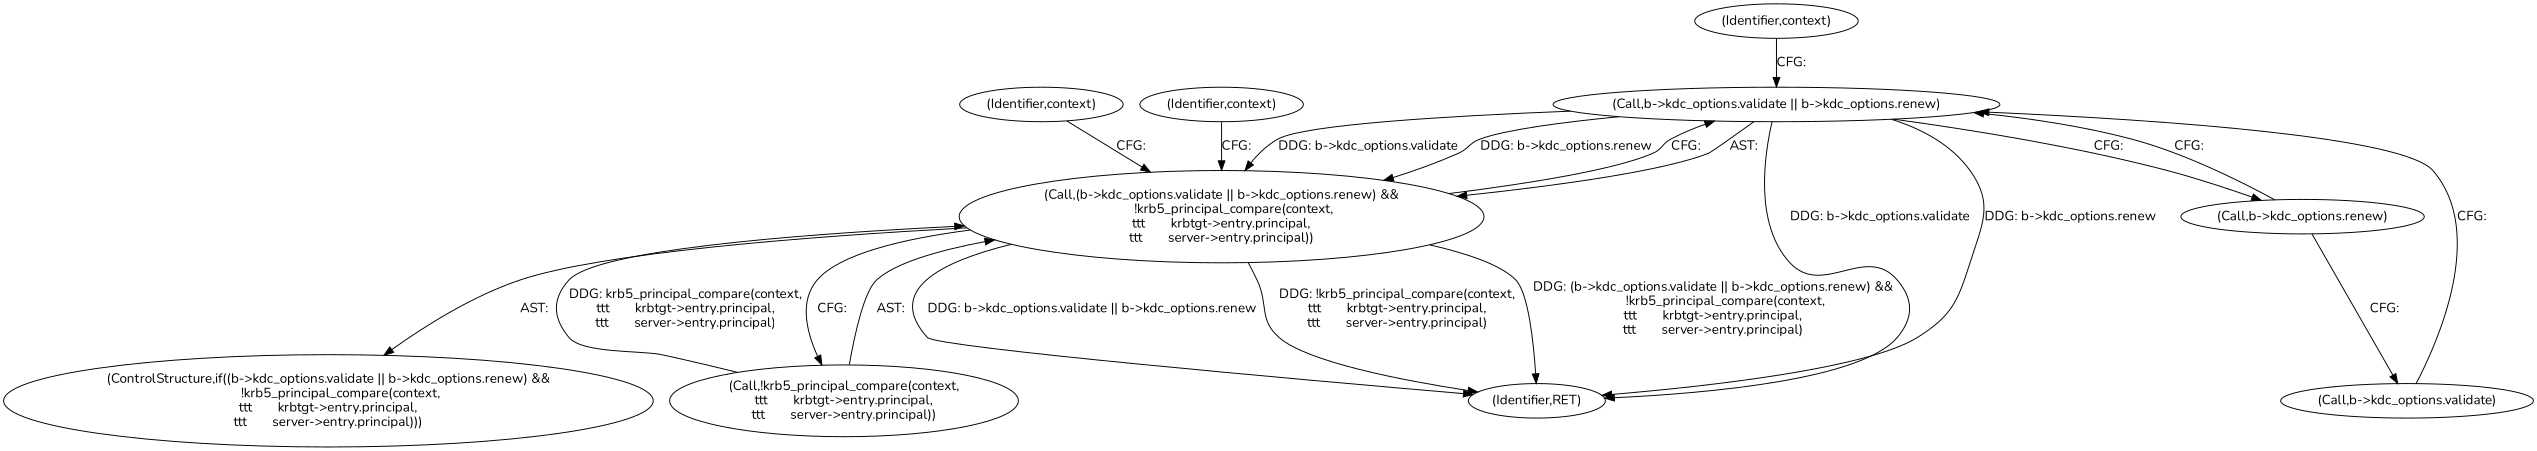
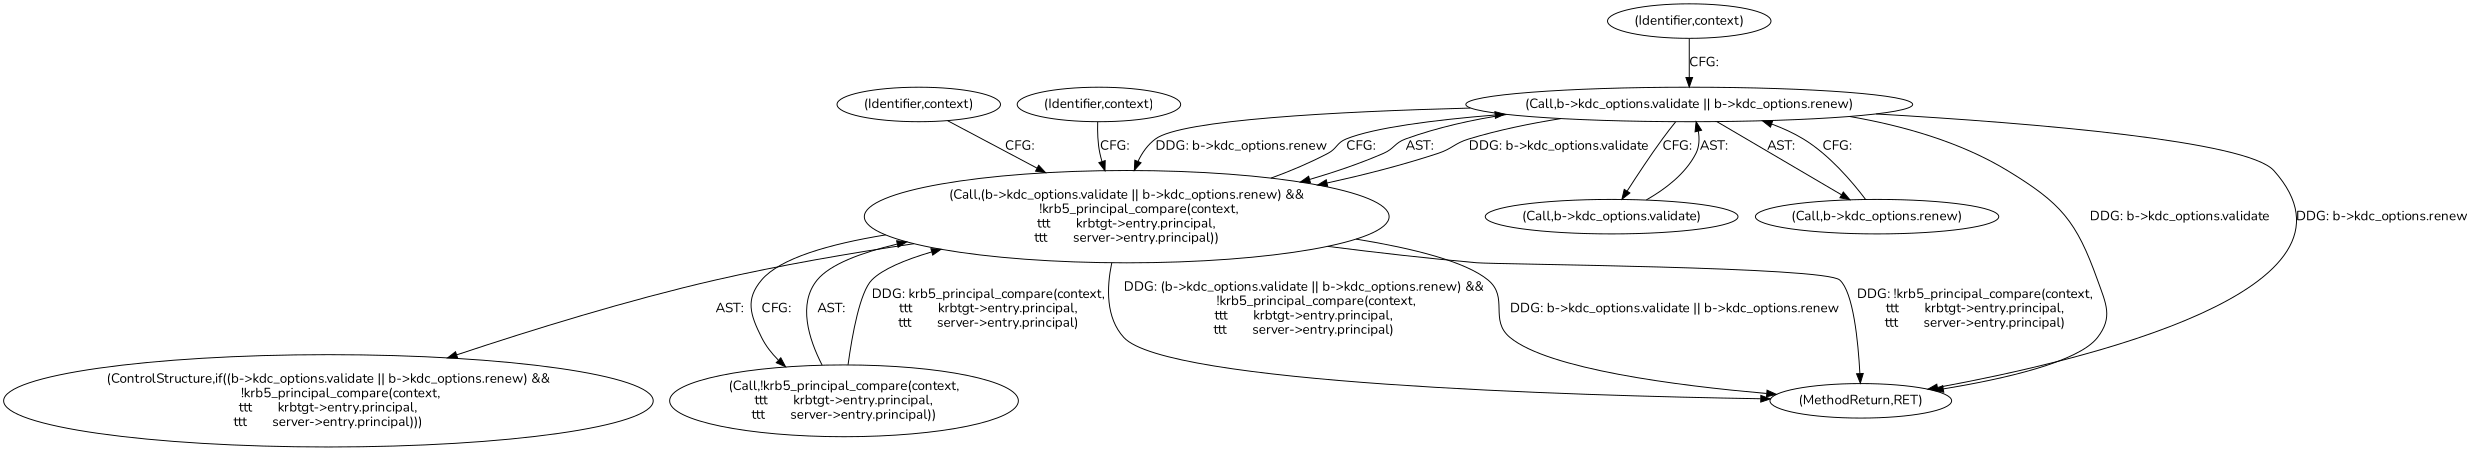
edge "(Call,b->kdc_options.validate || b->kdc_options.renew)" -> "(Call,b->kdc_options.renew)": label "CFG: " -> "AST: "
edge "(Call,b->kdc_options.validate)" -> "(Call,b->kdc_options.validate || b->kdc_options.renew)": label "CFG: " -> "AST: "
edge "(Call,b->kdc_options.renew)" -> "(Call,b->kdc_options.validate)": now "(Call,b->kdc_options.validate || b->kdc_options.renew)" -> "(Call,b->kdc_options.validate)"
node "(Identifier,RET)": label "(Identifier,RET)" -> "(MethodReturn,RET)"
